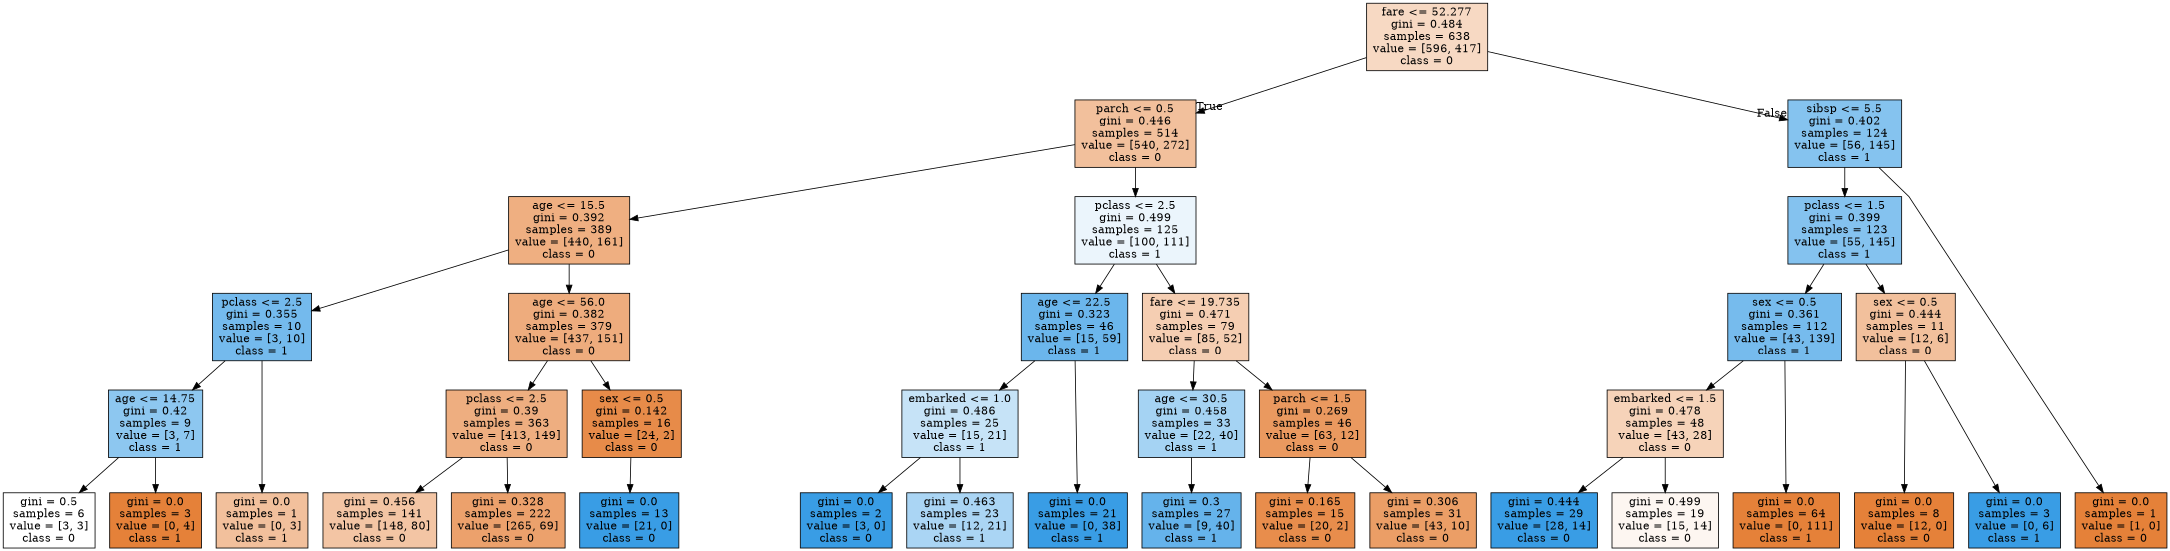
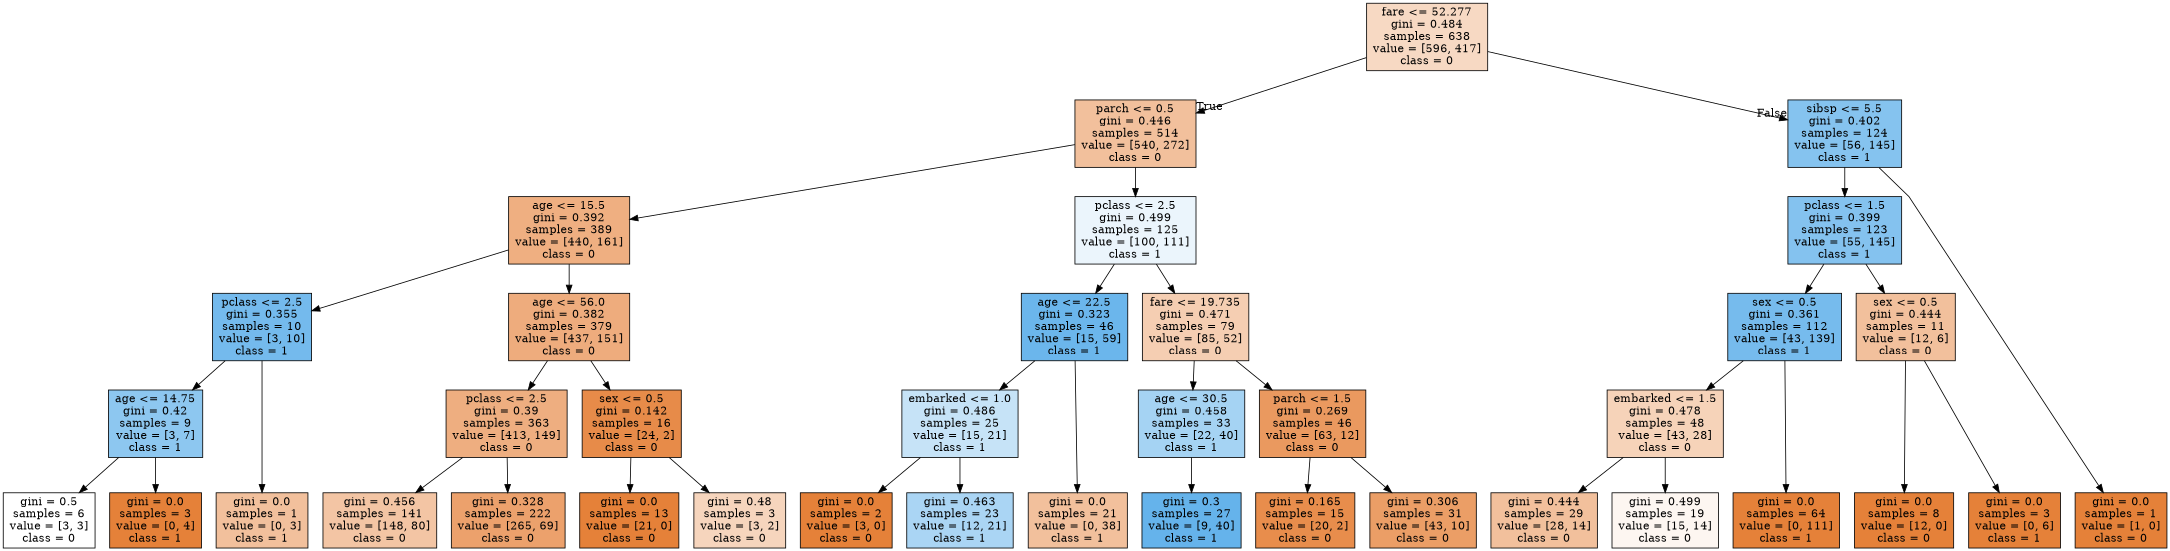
node "gini = 0.0 samples = 13 value = [21, 0] class = 0": fillcolor #399de5ff -> #e58139ff
node "gini = 0.48 samples = 3 value = [3, 2] class = 0": added
node "gini = 0.0 samples = 2 value = [3, 0] class = 0": fillcolor #399de5ff -> #e58139ff
node "gini = 0.0 samples = 21 value = [0, 38] class = 1": fillcolor #399de5ff -> #e581397f
node "gini = 0.444 samples = 29 value = [28, 14] class = 0": fillcolor #399de5ff -> #e581397f
node "gini = 0.0 samples = 3 value = [0, 6] class = 1": fillcolor #399de5ff -> #e58139ff
